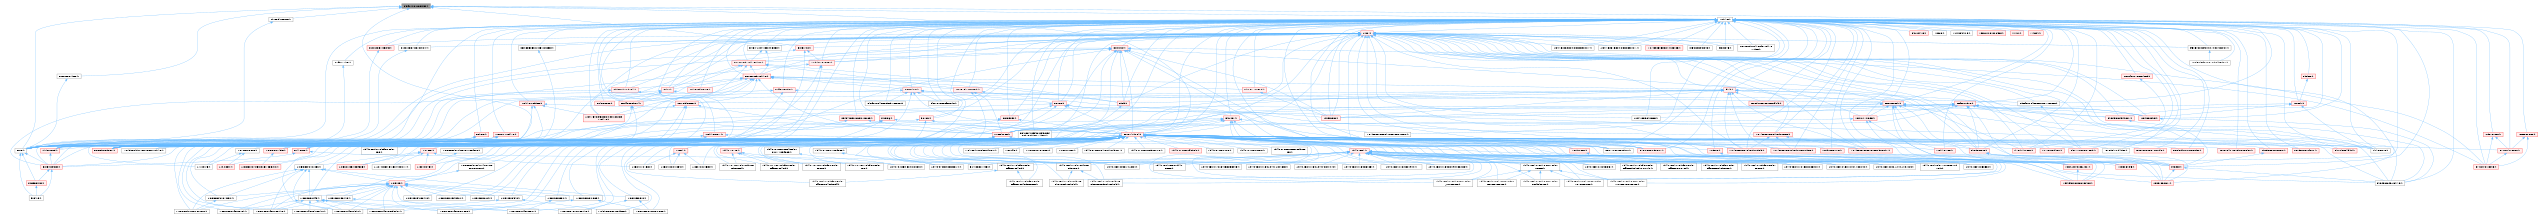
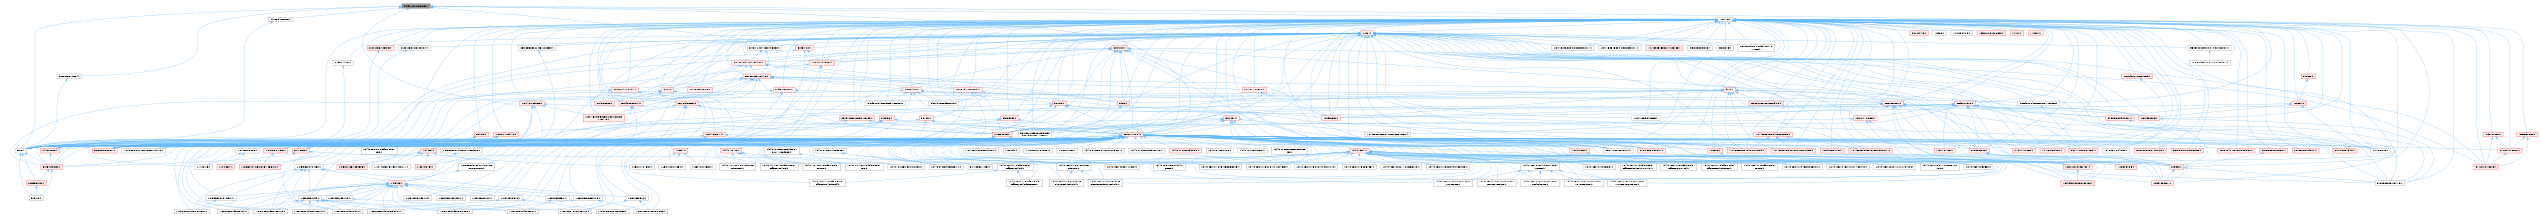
node "AbilityTask_WaitConfirm.h": label "AbilityTask_WaitConfirm.h" -> "AbilityTask_PlayMontageAnd.h"
node "AISense_Damage.h": label "AISense_Damage.h" -> "AISense_DateTime.h"
